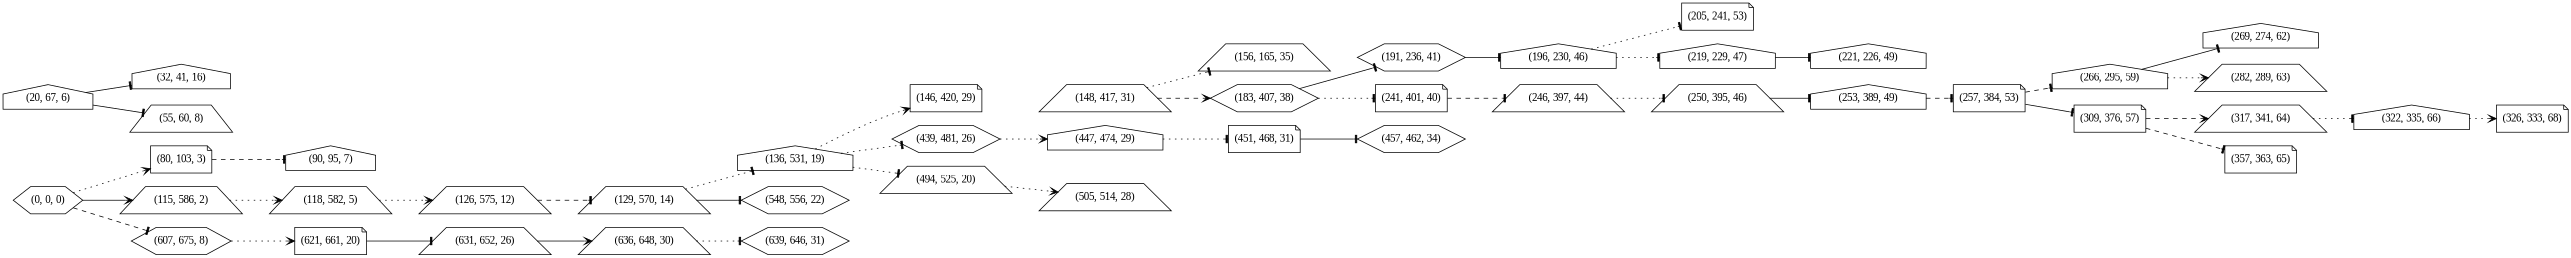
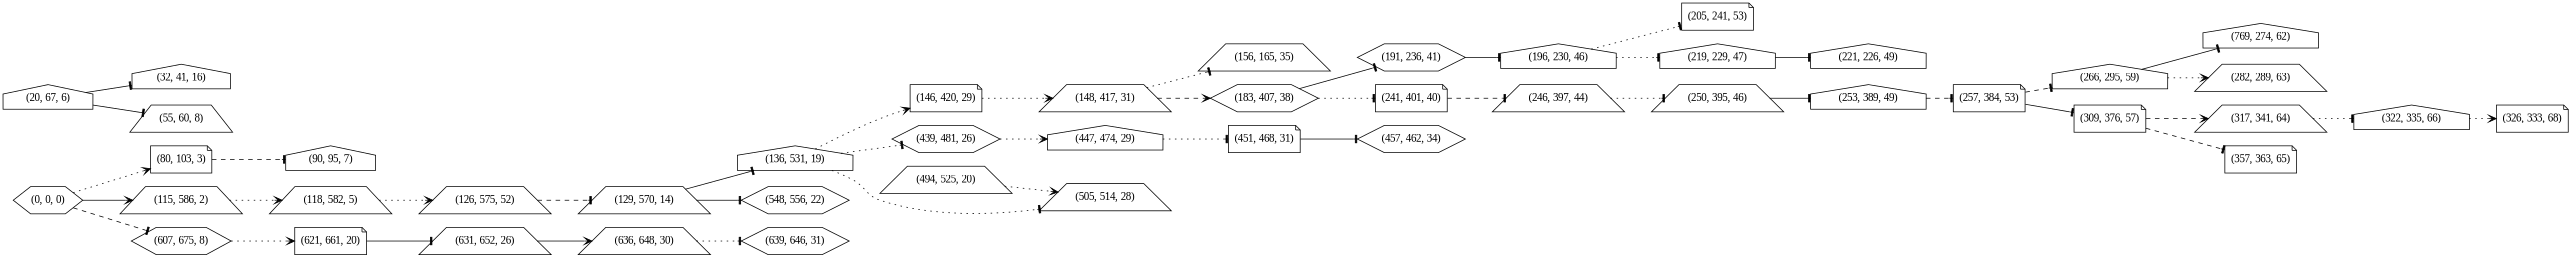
node "(269, 274, 62)": label "(269, 274, 62)" -> "(769, 274, 62)"
edge "(146, 420, 29)" -> "(148, 417, 31)": added
edge "(136, 531, 19)" -> "(494, 525, 20)": now "(136, 531, 19)" -> "(505, 514, 28)"
edge "(129, 570, 14)" -> "(136, 531, 19)": style dotted -> solid
node "(126, 575, 12)": label "(126, 575, 12)" -> "(126, 575, 52)"
